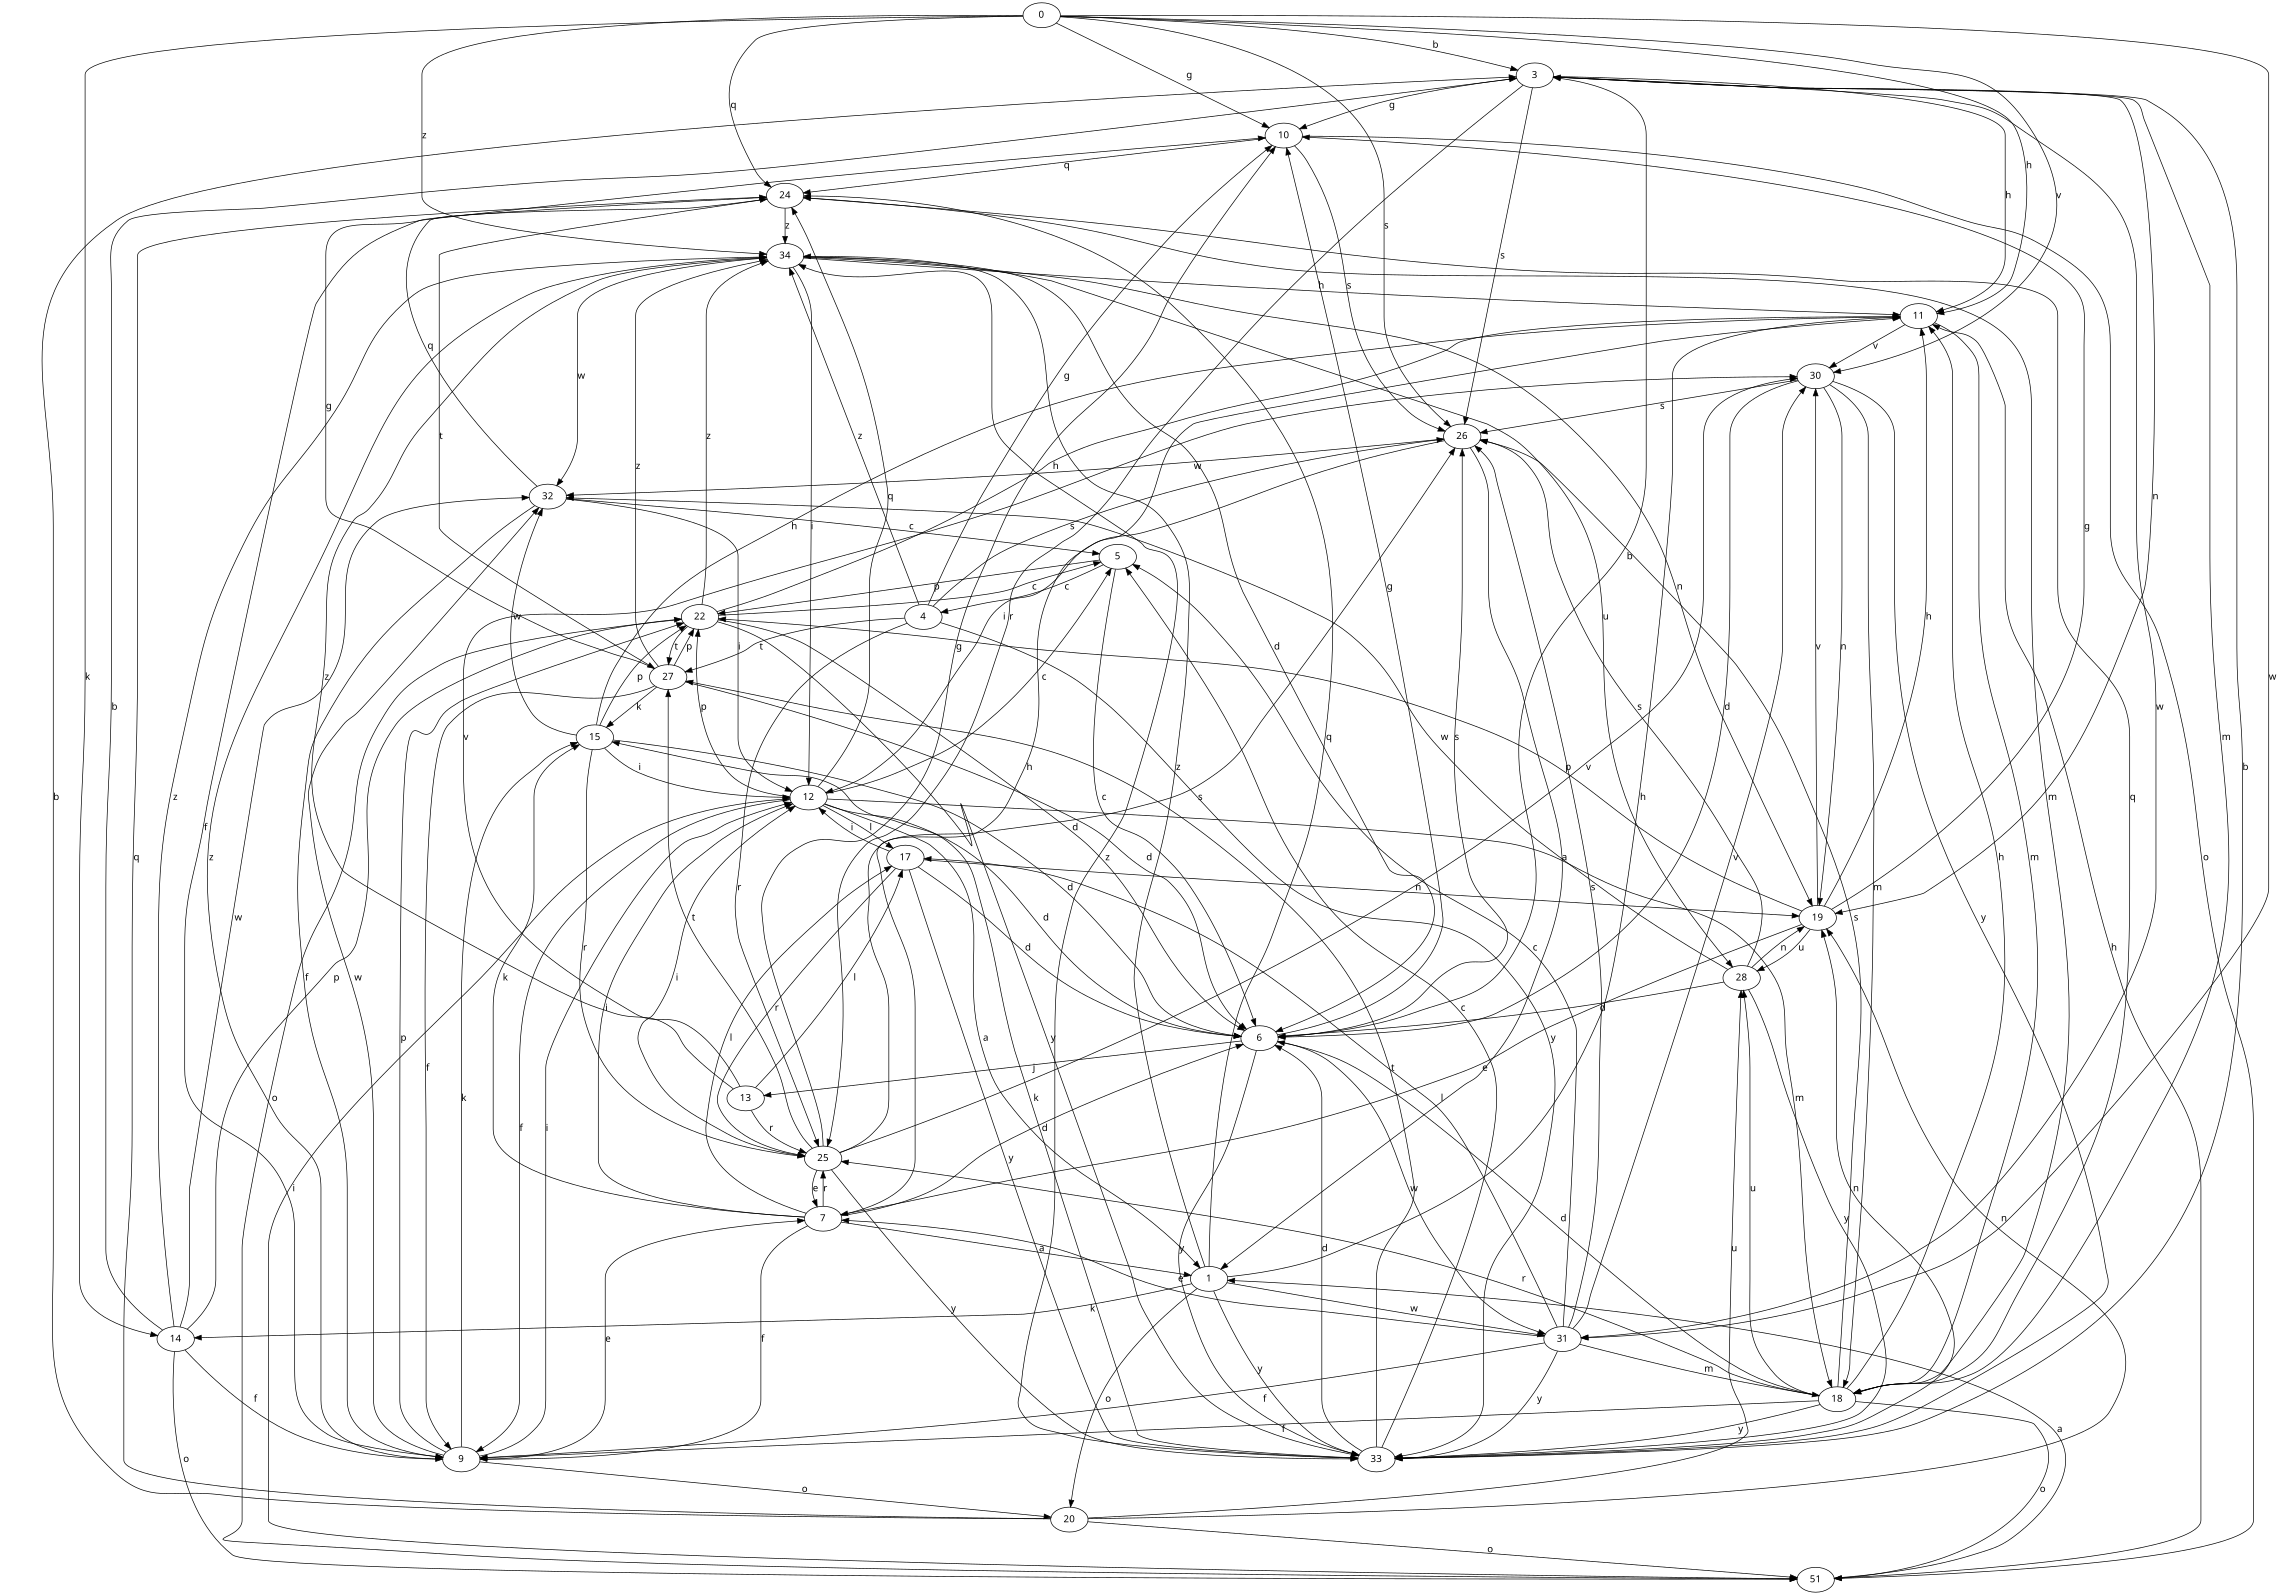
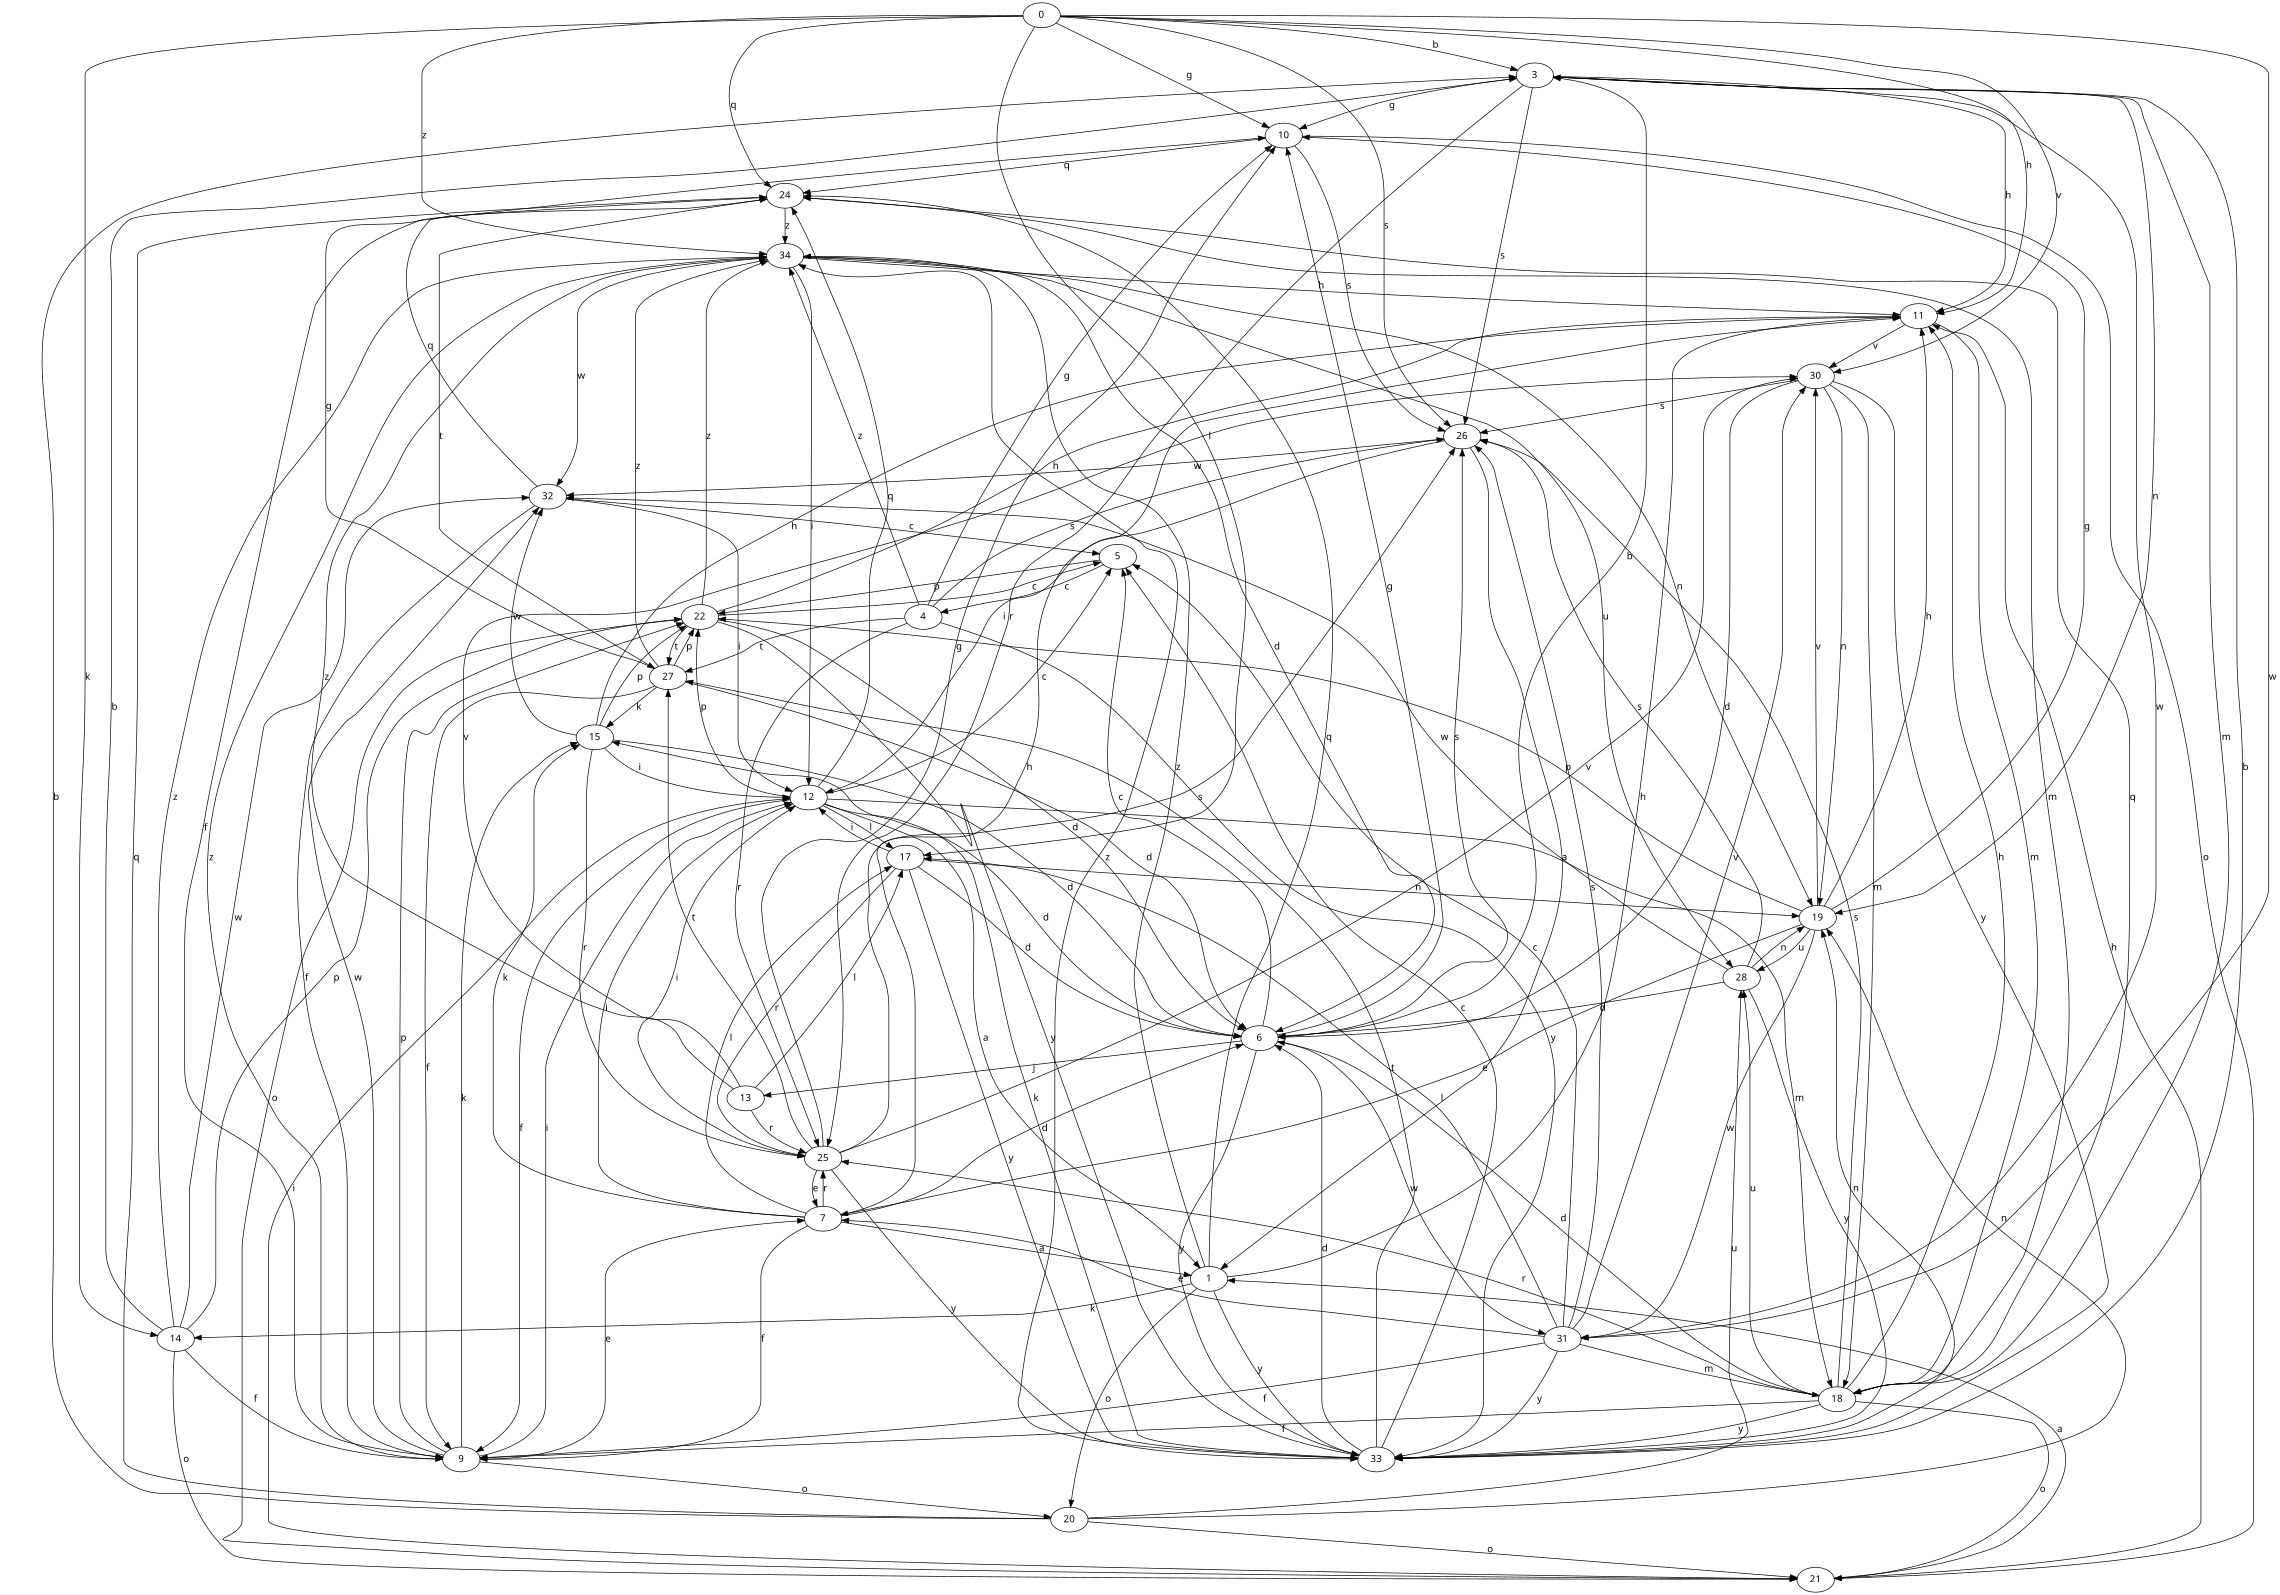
edge "0" -> "17": added, label "l"
edge "5" -> "6": reversed
edge "1" -> "31": now "19" -> "31"
node "51": label "51" -> "21"
